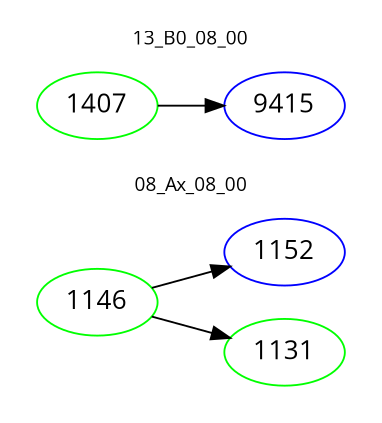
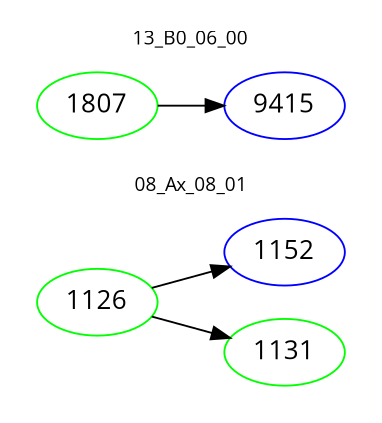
cluster "13_B0_08_00": label "13_B0_08_00" -> "13_B0_06_00"
node "1407": label "1407" -> "1807"
cluster "08_Ax_08_00": label "08_Ax_08_00" -> "08_Ax_08_01"
node "1146": label "1146" -> "1126"
